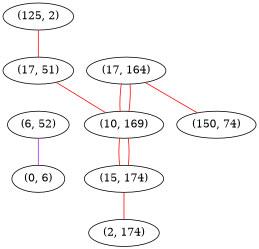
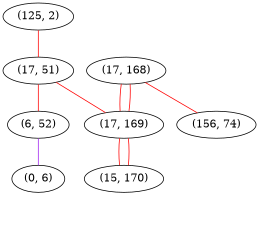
node "(17, 164)": label "(17, 164)" -> "(17, 168)"
edge "(17, 51)" -- "(6, 52)": added
node "(10, 169)": label "(10, 169)" -> "(17, 169)"
node "(150, 74)": label "(150, 74)" -> "(156, 74)"
node "(15, 174)": label "(15, 174)" -> "(15, 170)"
node "(2, 174)": removed
